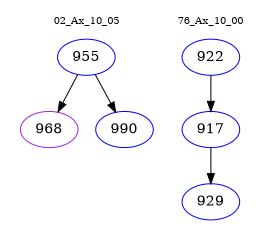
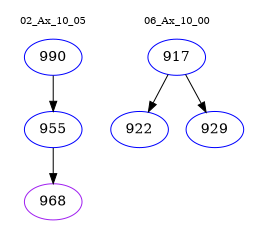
cluster "76_Ax_10_00": label "76_Ax_10_00" -> "06_Ax_10_00"
edge "922" -> "917": reversed
edge "955" -> "990": reversed
